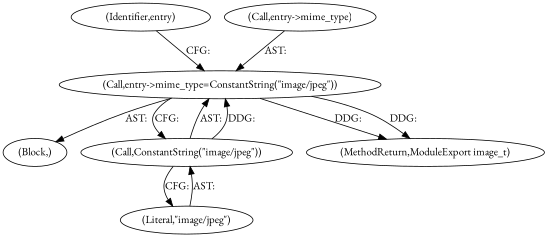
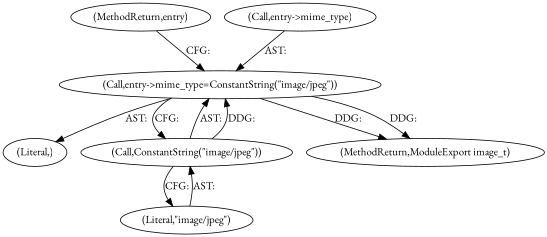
node "(Identifier,entry)": label "(Identifier,entry)" -> "(MethodReturn,entry)"
node "(Block,)": label "(Block,)" -> "(Literal,)"
